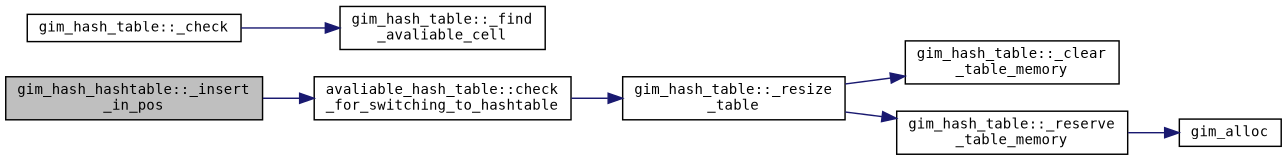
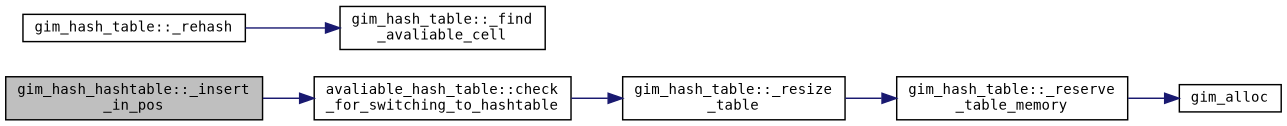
node "gim_hash_table::_check": label "gim_hash_table::_check" -> "gim_hash_table::_rehash"
node "gim_hash_table::_clear _table_memory": removed
